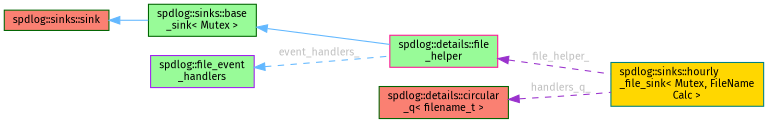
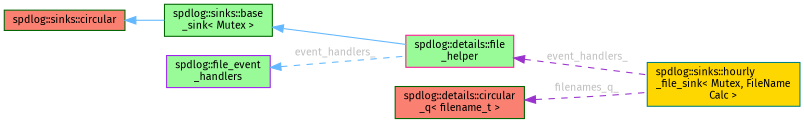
node "spdlog::sinks::sink": label "spdlog::sinks::sink" -> "spdlog::sinks::circular"
edge "spdlog::sinks::hourly _file_sink< Mutex, FileName Calc >" -> "spdlog::details::file _helper": label " file_helper_" -> " event_handlers_"
edge "spdlog::sinks::hourly _file_sink< Mutex, FileName Calc >" -> "spdlog::details::circular _q< filename_t >": label " handlers_q_" -> " filenames_q_"
